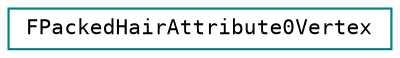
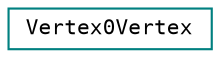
node "FPackedHairAttribute0Vertex": label "FPackedHairAttribute0Vertex" -> "Vertex0Vertex"
